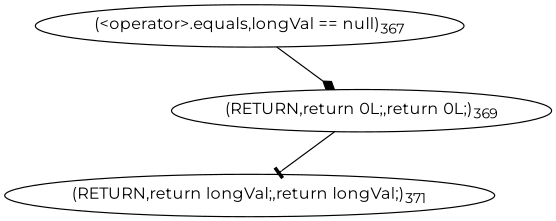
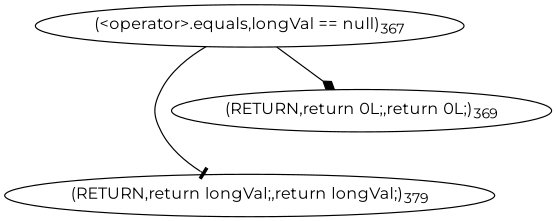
edge "(RETURN,return 0L;,return 0L;)" -> "(RETURN,return longVal;,return longVal;)": now "(<operator>.equals,longVal == null)" -> "(RETURN,return longVal;,return longVal;)"
node "(RETURN,return longVal;,return longVal;)": text "371" -> "379"
